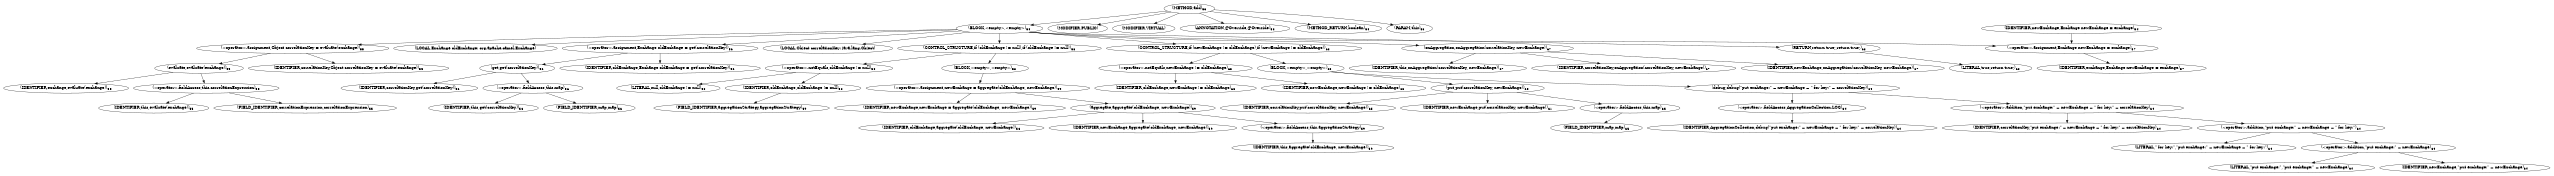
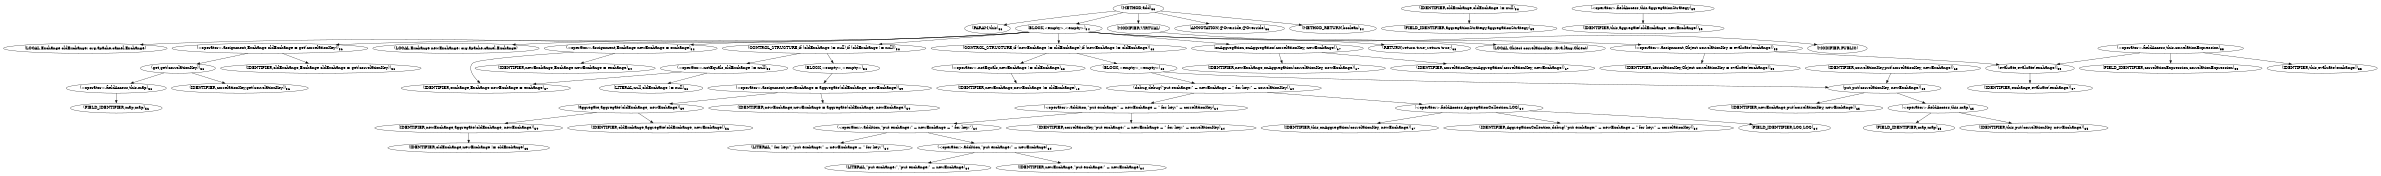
edge "(METHOD,add)" -> "(MODIFIER,PUBLIC)": now "(MODIFIER,VIRTUAL)" -> "(MODIFIER,PUBLIC)"
edge "(IDENTIFIER,newExchange,Exchange newExchange = exchange)" -> "(<operator>.assignment,Exchange newExchange = exchange)": reversed
node "(LOCAL,Exchange newExchange: org.apache.camel.Exchange)": added
node "(<operator>.assignment,Exchange newExchange = exchange)": text "57" -> "52"
edge "(onAggregation,onAggregation(correlationKey, newExchange))" -> "(IDENTIFIER,this,onAggregation(correlationKey, newExchange))": now "(<operator>.fieldAccess,AggregationCollection.LOG)" -> "(IDENTIFIER,this,onAggregation(correlationKey, newExchange))"
node "(LITERAL,true,return true;)": removed
edge "(evaluate,evaluate(exchange))" -> "(<operator>.fieldAccess,this.correlationExpression)": reversed
edge "(<operator>.notEquals,newExchange != oldExchange)" -> "(IDENTIFIER,oldExchange,newExchange != oldExchange)": now "(IDENTIFIER,newExchange,aggregate(oldExchange, newExchange))" -> "(IDENTIFIER,oldExchange,newExchange != oldExchange)"
edge "(<operator>.notEquals,oldExchange != null)" -> "(IDENTIFIER,oldExchange,oldExchange != null)": now "(<operator>.notEquals,oldExchange != null)" -> "(IDENTIFIER,exchange,Exchange newExchange = exchange)"
node "(IDENTIFIER,exchange,evaluate(exchange))": text "55" -> "57"
node "(IDENTIFIER,newExchange,newExchange != oldExchange)": text "63" -> "13"
edge "(put,put(correlationKey, newExchange))" -> "(IDENTIFIER,correlationKey,put(correlationKey, newExchange))": reversed
node "(IDENTIFIER,this,get(correlationKey))": removed
node "(IDENTIFIER,newExchange,put(correlationKey, newExchange))": text "61" -> "65"
edge "(aggregate,aggregate(oldExchange, newExchange))" -> "(<operator>.fieldAccess,this.aggregationStrategy)": removed
node "(FIELD_IDENTIFIER,LOG,LOG)": added
node "(IDENTIFIER,this,put(correlationKey, newExchange))": added
